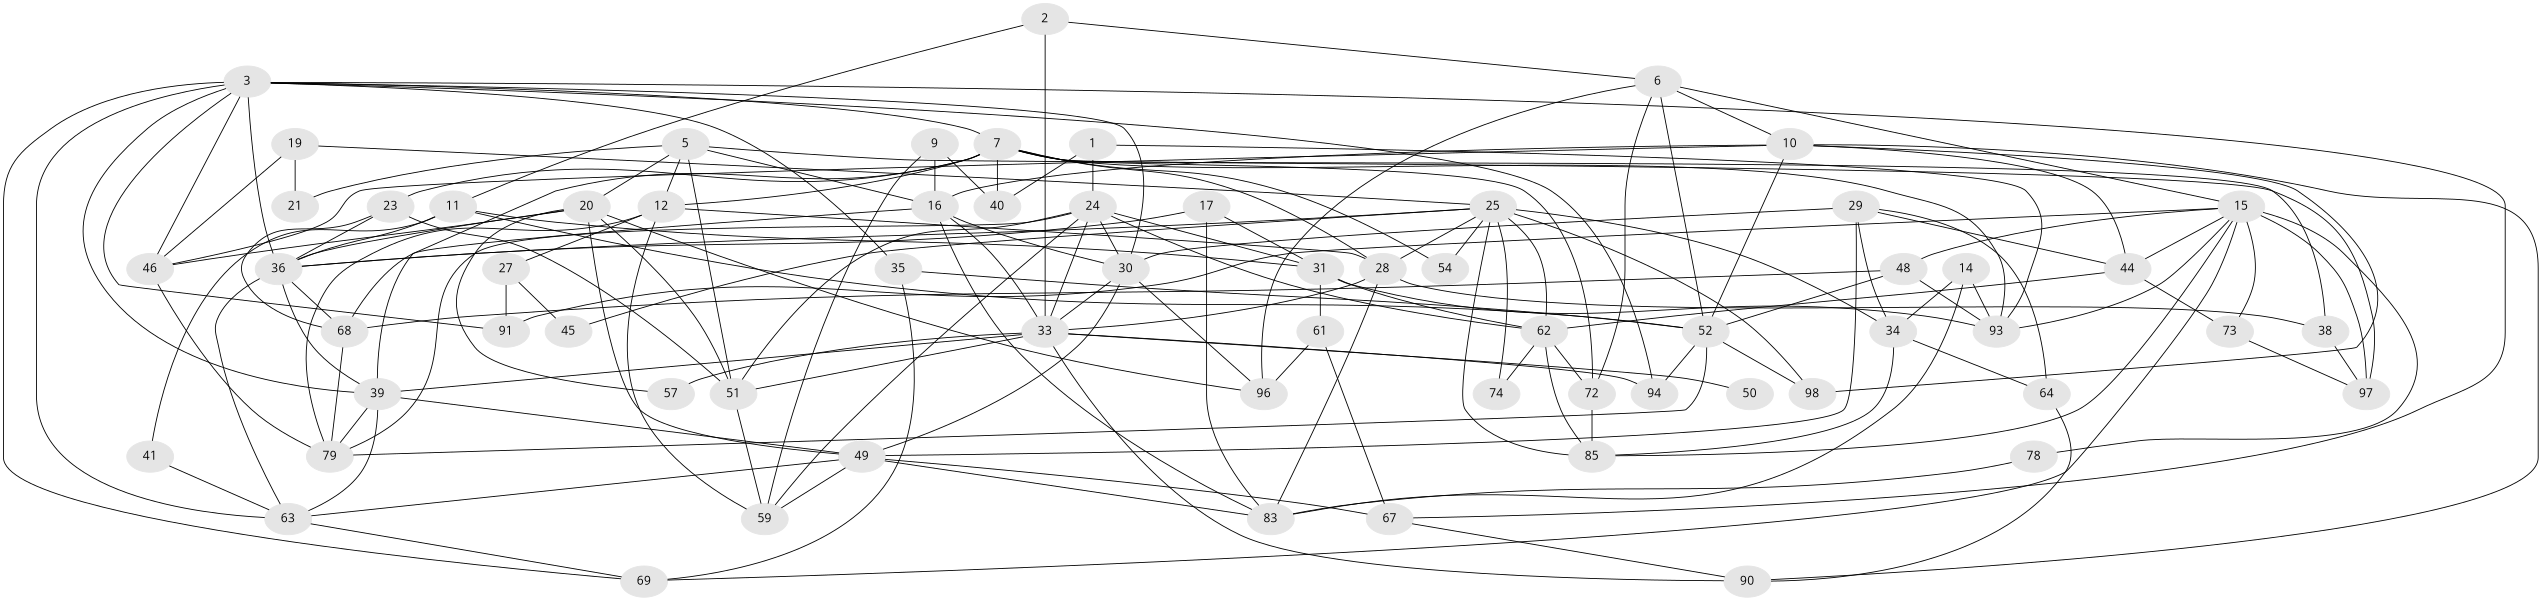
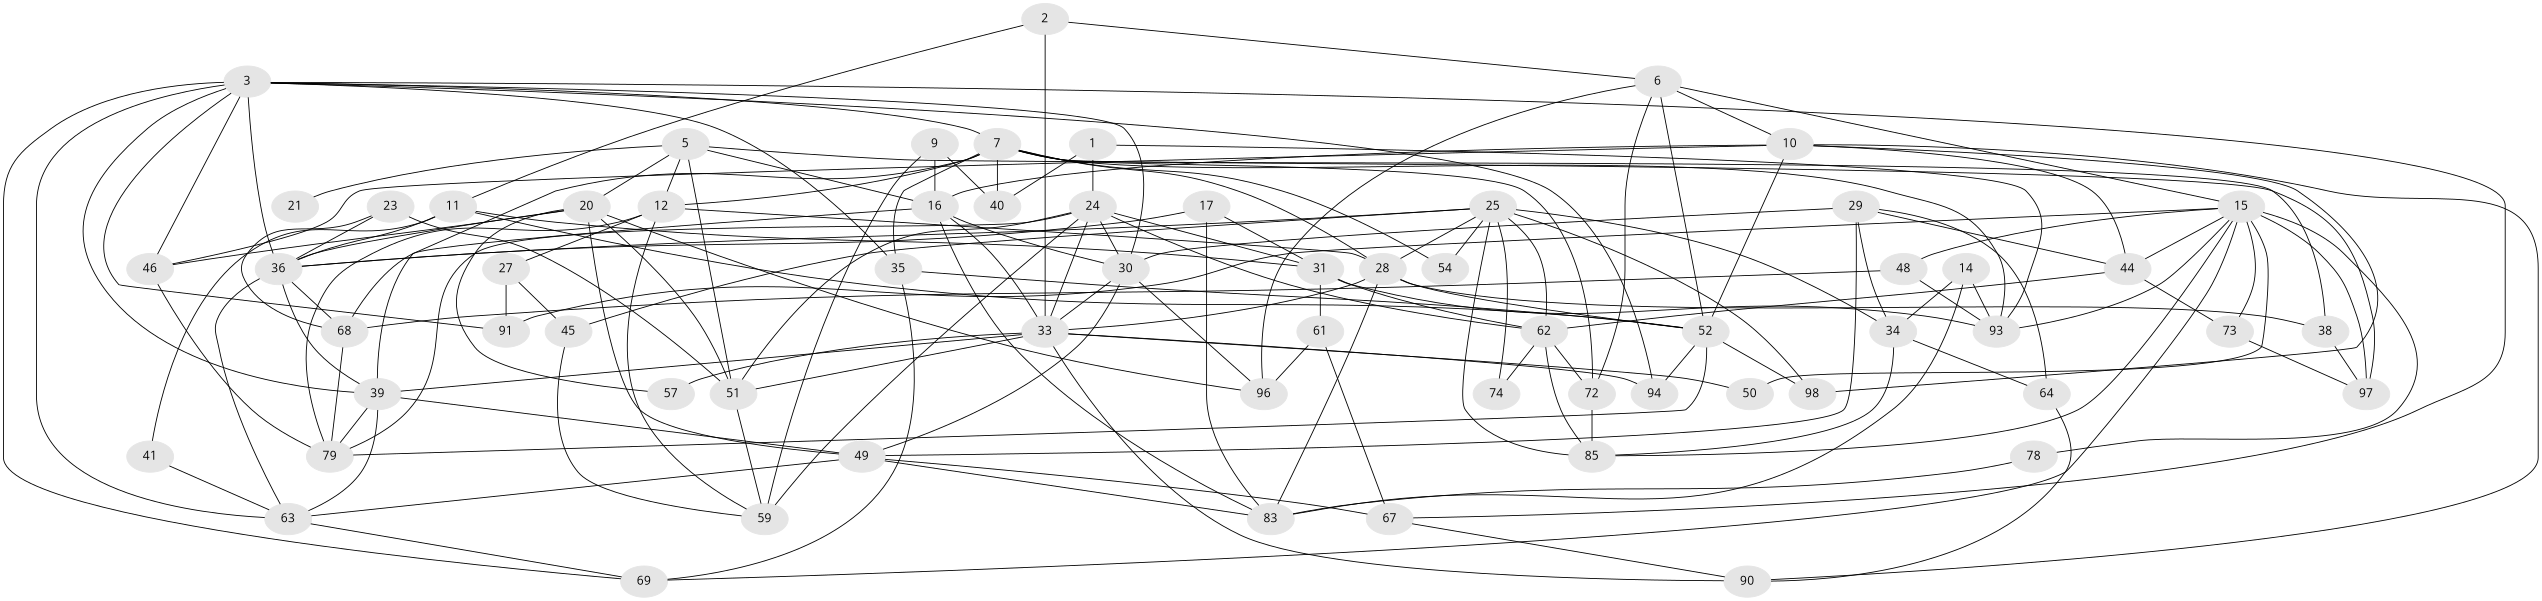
node "19": removed
edge "7" -- "23": now "7" -- "35"
edge "48" -- "52": now "28" -- "52"
edge "15" -- "50": added
edge "49" -- "59": now "45" -- "59"
